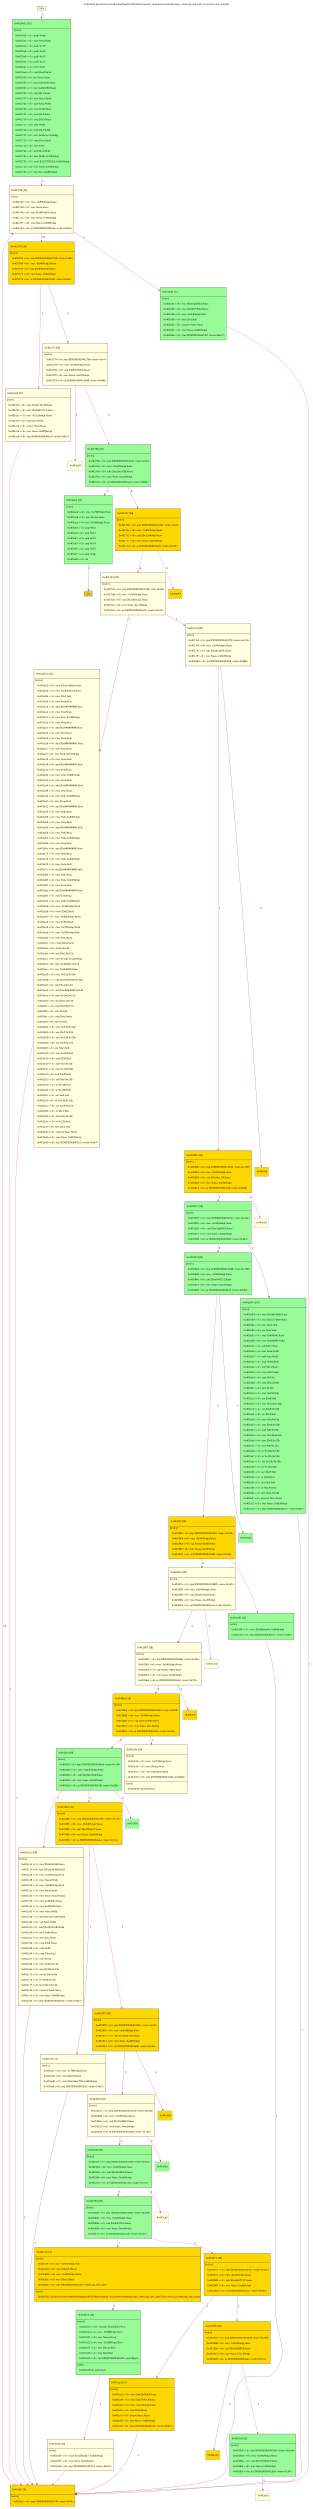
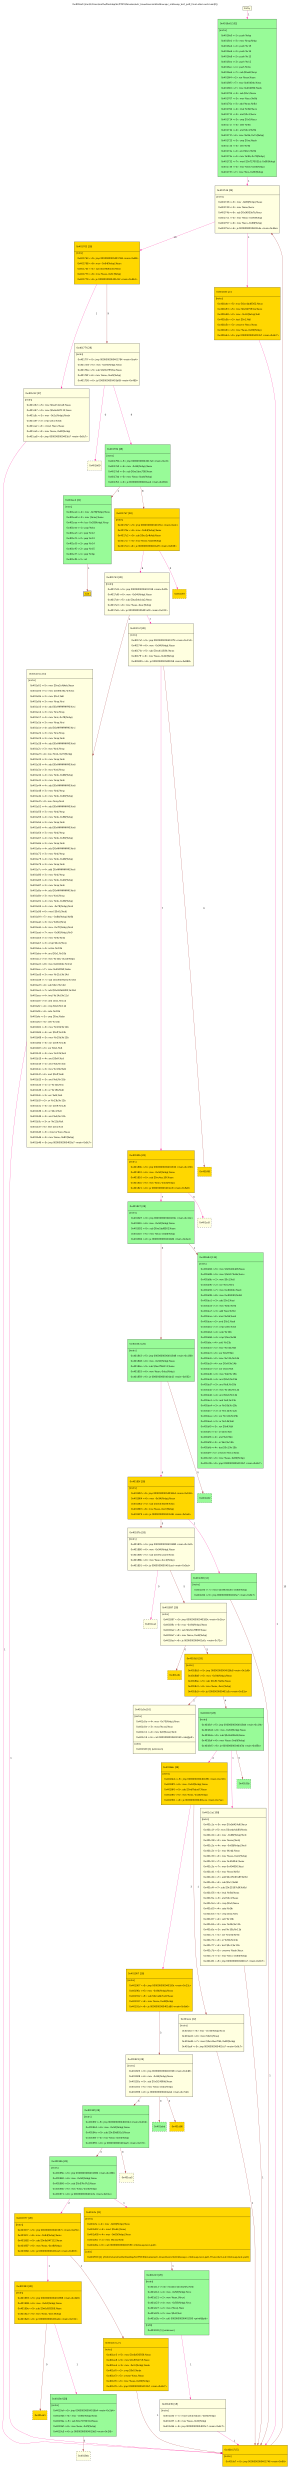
node "0x401b4e [27]": fillcolor palegreen -> gold
edge "0x401907 [28]" -> "0x401d86": now "0x401923 [28]" -> "0x401d86"
edge "0x401b84 [134]" -> "0x401fa7 [5]": removed, label "1"
